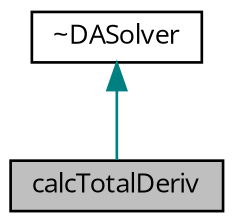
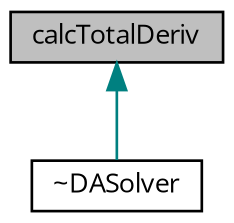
edge "calcTotalDeriv" -> "~DASolver": reversed
